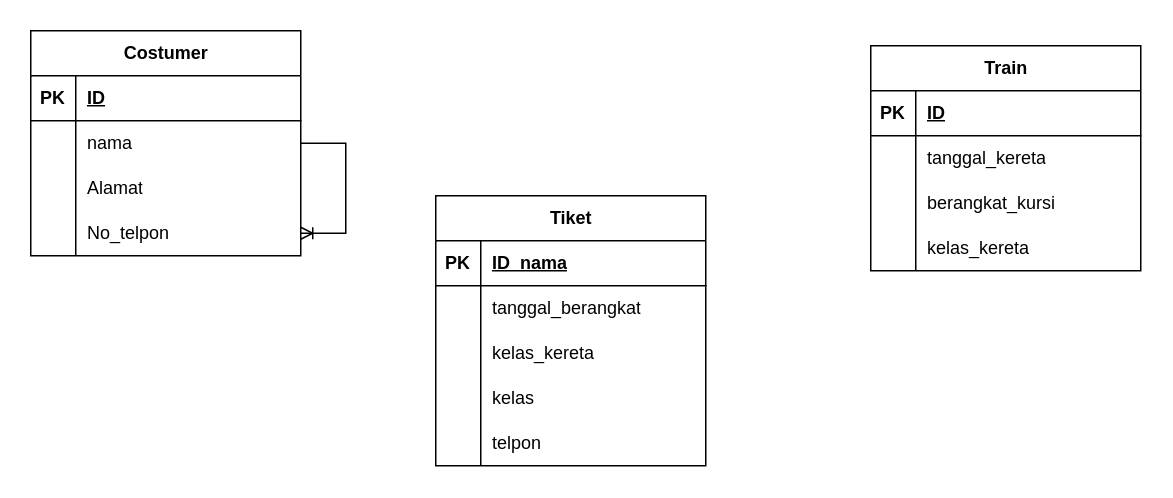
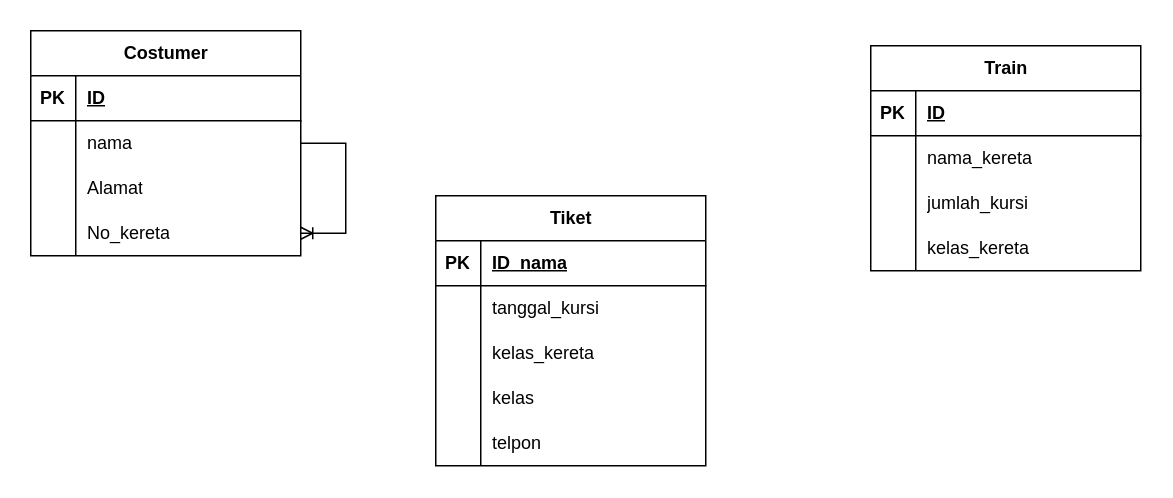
node "tanggal_kereta": label "tanggal_kereta" -> "nama_kereta"
node "berangkat_kursi": label "berangkat_kursi" -> "jumlah_kursi"
node "No_telpon": label "No_telpon" -> "No_kereta"
node "tanggal_berangkat": label "tanggal_berangkat" -> "tanggal_kursi"
